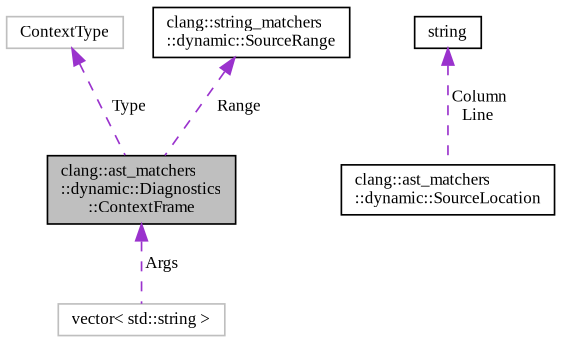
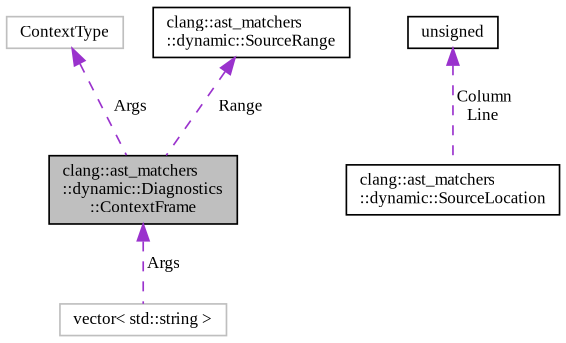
node "clang::string_matchers ::dynamic::SourceRange": label "clang::string_matchers ::dynamic::SourceRange" -> "clang::ast_matchers ::dynamic::SourceRange"
node "string": label "string" -> "unsigned"
edge "clang::ast_matchers ::dynamic::Diagnostics ::ContextFrame" -> "ContextType": label " Type" -> " Args"
